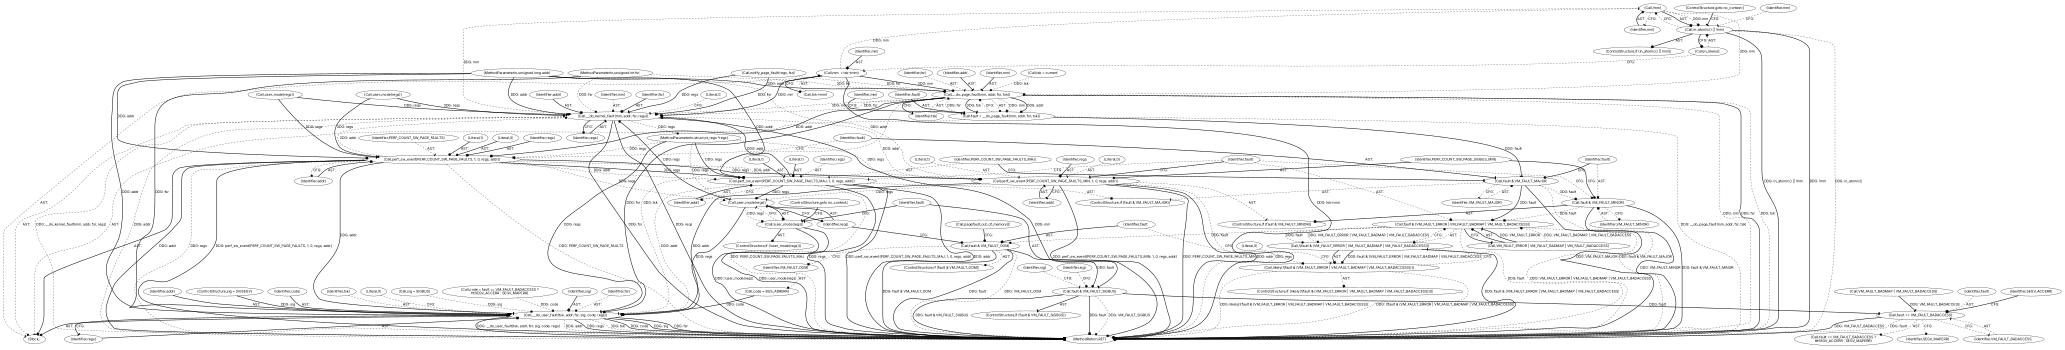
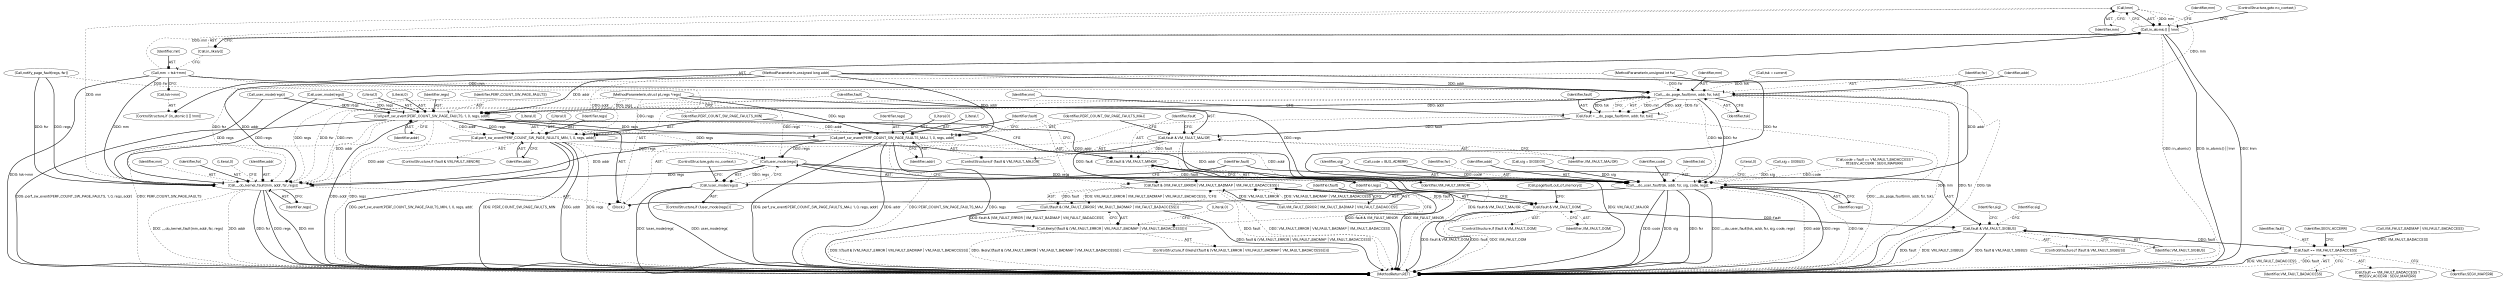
edge "(Call,tsk->mm)" -> "(Call,mm  = tsk->mm)": now "(Call,tsk->mm)" -> "(ControlStructure,if (in_atomic() || !mm))"
edge "(Call,__do_kernel_fault(mm, addr, fsr, regs))" -> "(MethodParameterIn,struct pt_regs *regs)": reversed
node "(Identifier,PERF_COUNT_SW_PAGE_SIGBUS_MIN)": label "(Identifier,PERF_COUNT_SW_PAGE_SIGBUS_MIN)" -> "(Identifier,PERF_COUNT_SW_PAGE_FAULTS_MIN)"
edge "(Call,fault & VM_FAULT_MINOR)" -> "(ControlStructure,if (fault & VM_FAULT_MINOR))": removed, label "AST:"
node "(Identifier,VM_FAULT_SIGBUS)": added
edge "(Identifier,VM_FAULT_OOM)" -> "(Call,code = BUS_ADRERR)": now "(Identifier,VM_FAULT_OOM)" -> "(Call,fault & VM_FAULT_OOM)"
node "(ControlStructure,sig = SIGSEGV)": label "(ControlStructure,sig = SIGSEGV)" -> "(Call,sig = SIGSEGV)"
edge "(Call,fault & VM_FAULT_SIGBUS)" -> "(ControlStructure,if (fault & VM_FAULT_SIGBUS))": style bold -> dashed
